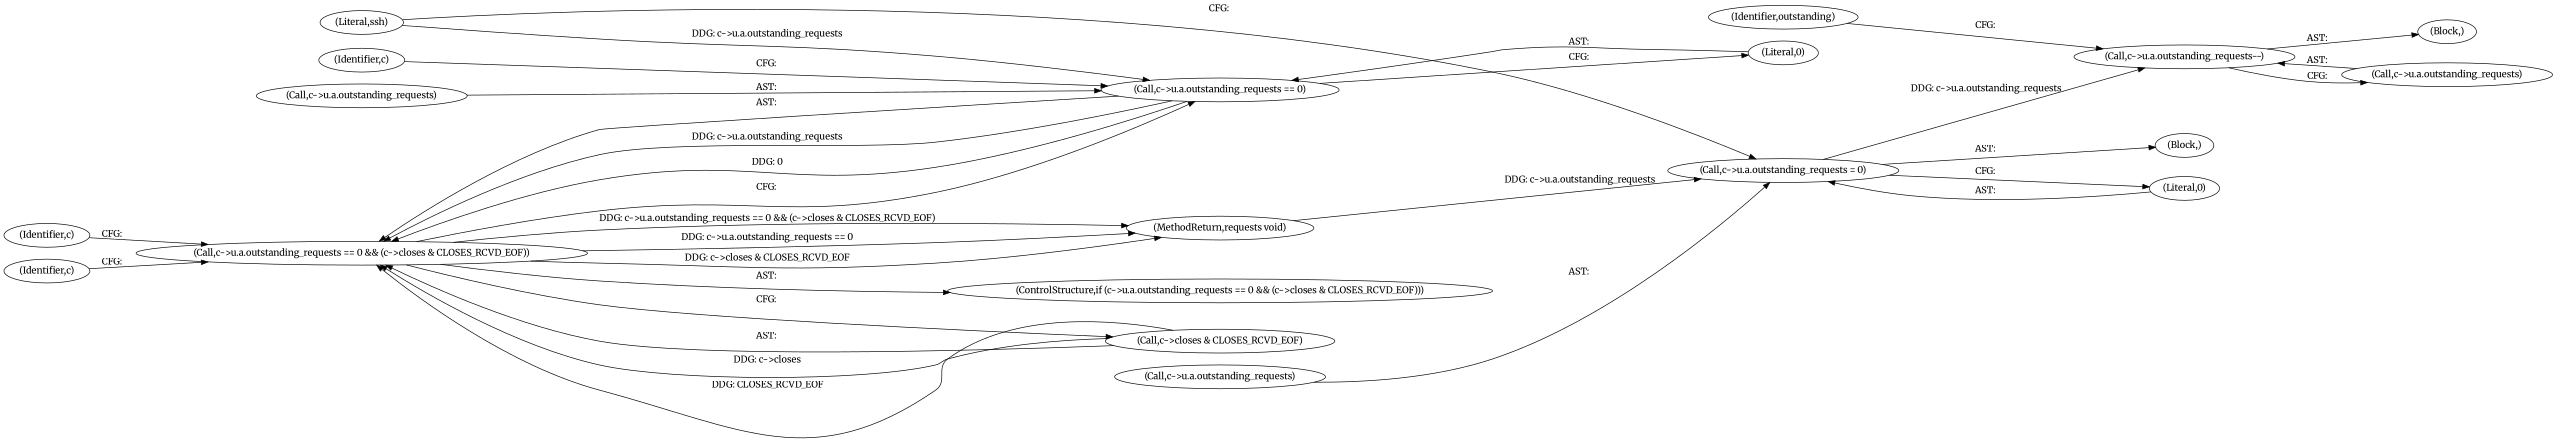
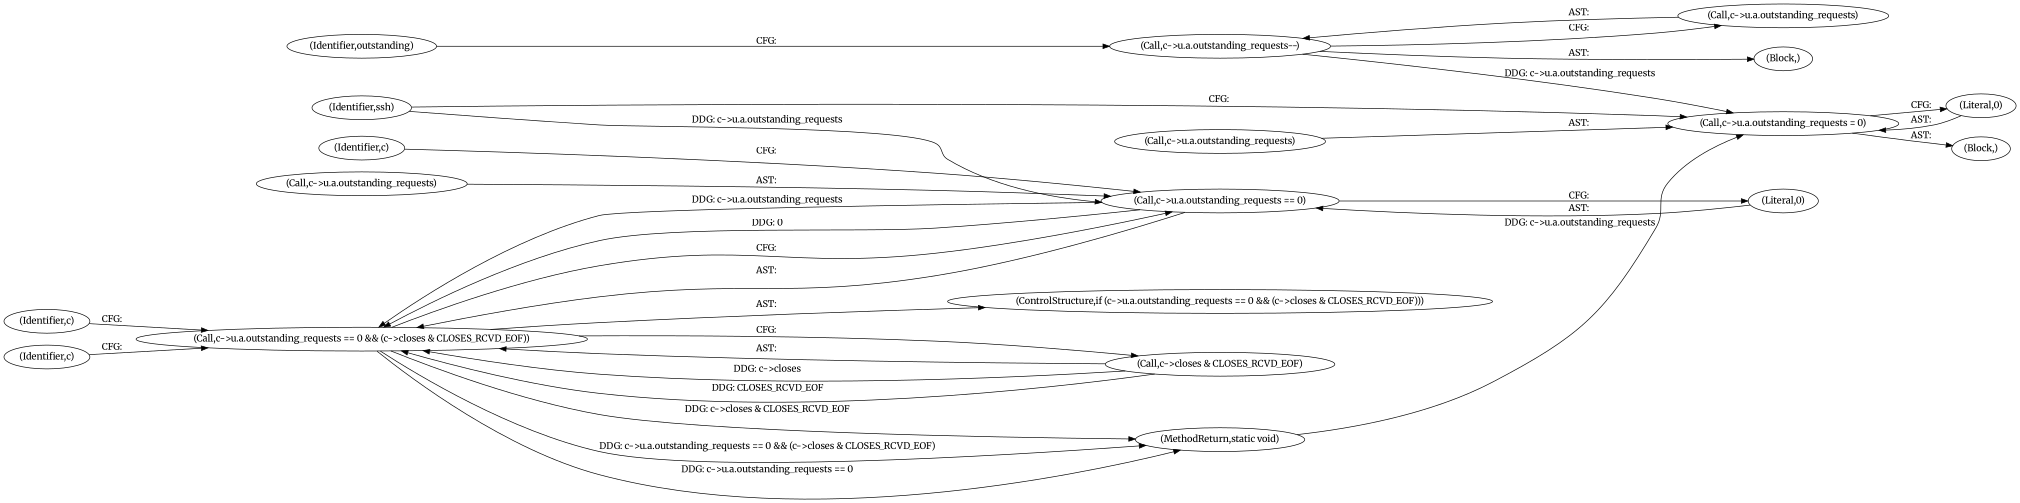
node "(Literal,ssh)": label "(Literal,ssh)" -> "(Identifier,ssh)"
edge "(Call,c->u.a.outstanding_requests = 0)" -> "(Call,c->u.a.outstanding_requests--)": reversed
node "(MethodReturn,requests void)": label "(MethodReturn,requests void)" -> "(MethodReturn,static void)"
